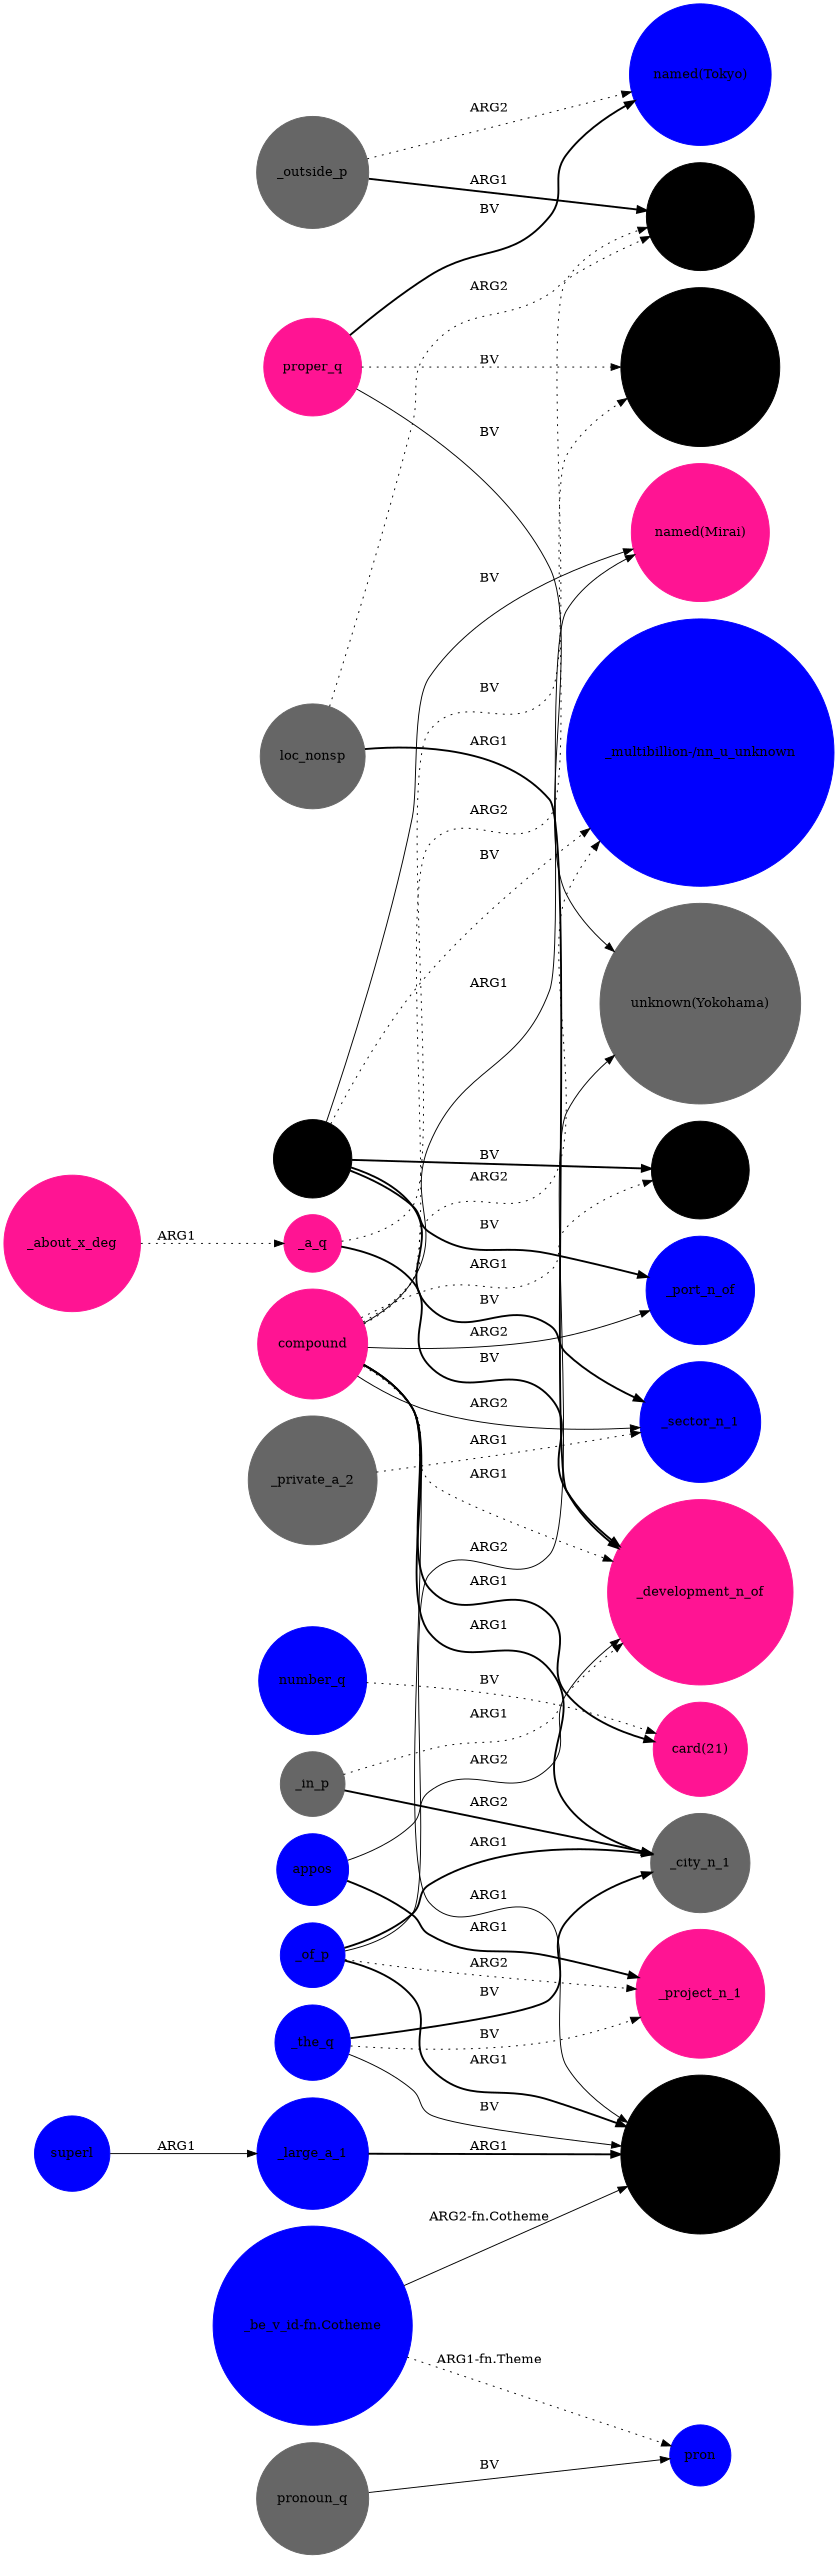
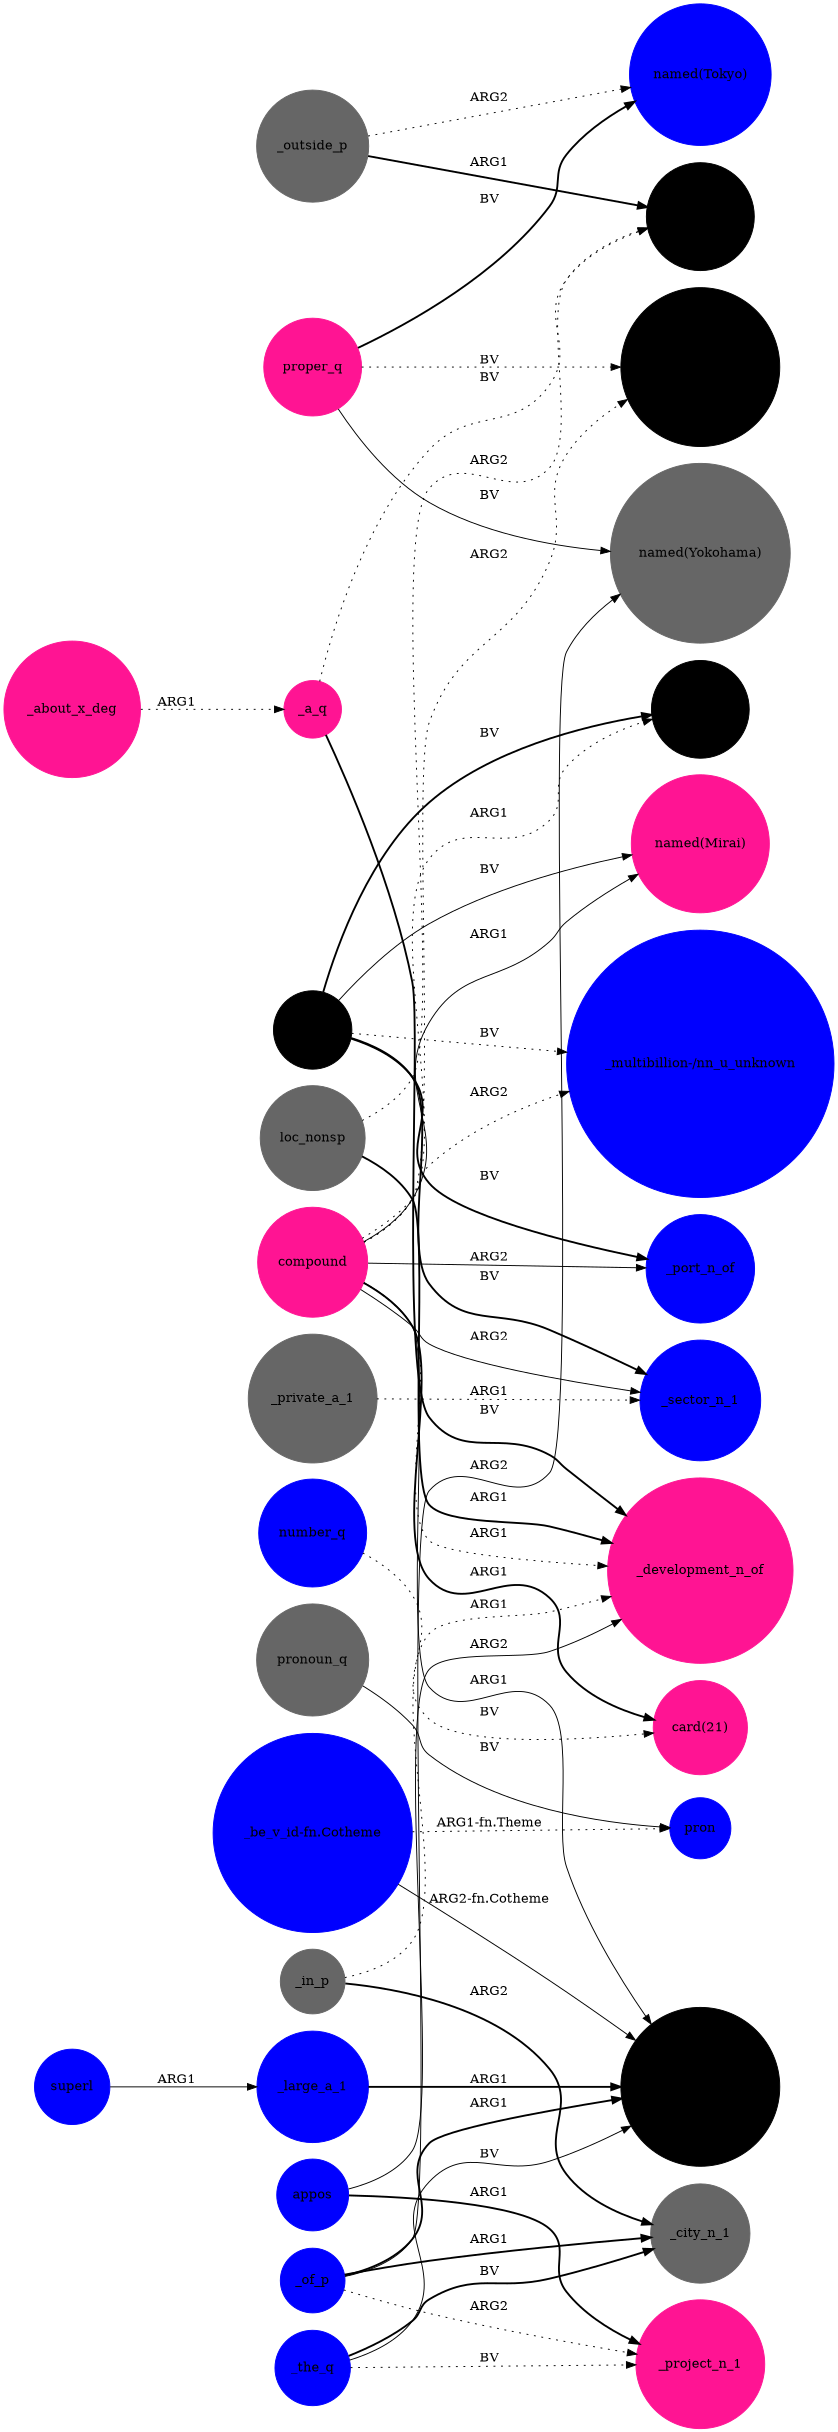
node "unknown(Yokohama)": label "unknown(Yokohama)" -> "named(Yokohama)"
node "_private_a_2": label "_private_a_2" -> "_private_a_1"
edge "compound" -> "_city_n_1": removed, label "ARG1"
